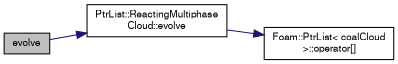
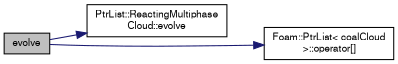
edge "PtrList::ReactingMultiphase Cloud::evolve" -> "Foam::PtrList< coalCloud >::operator[]": now "evolve" -> "Foam::PtrList< coalCloud >::operator[]"
